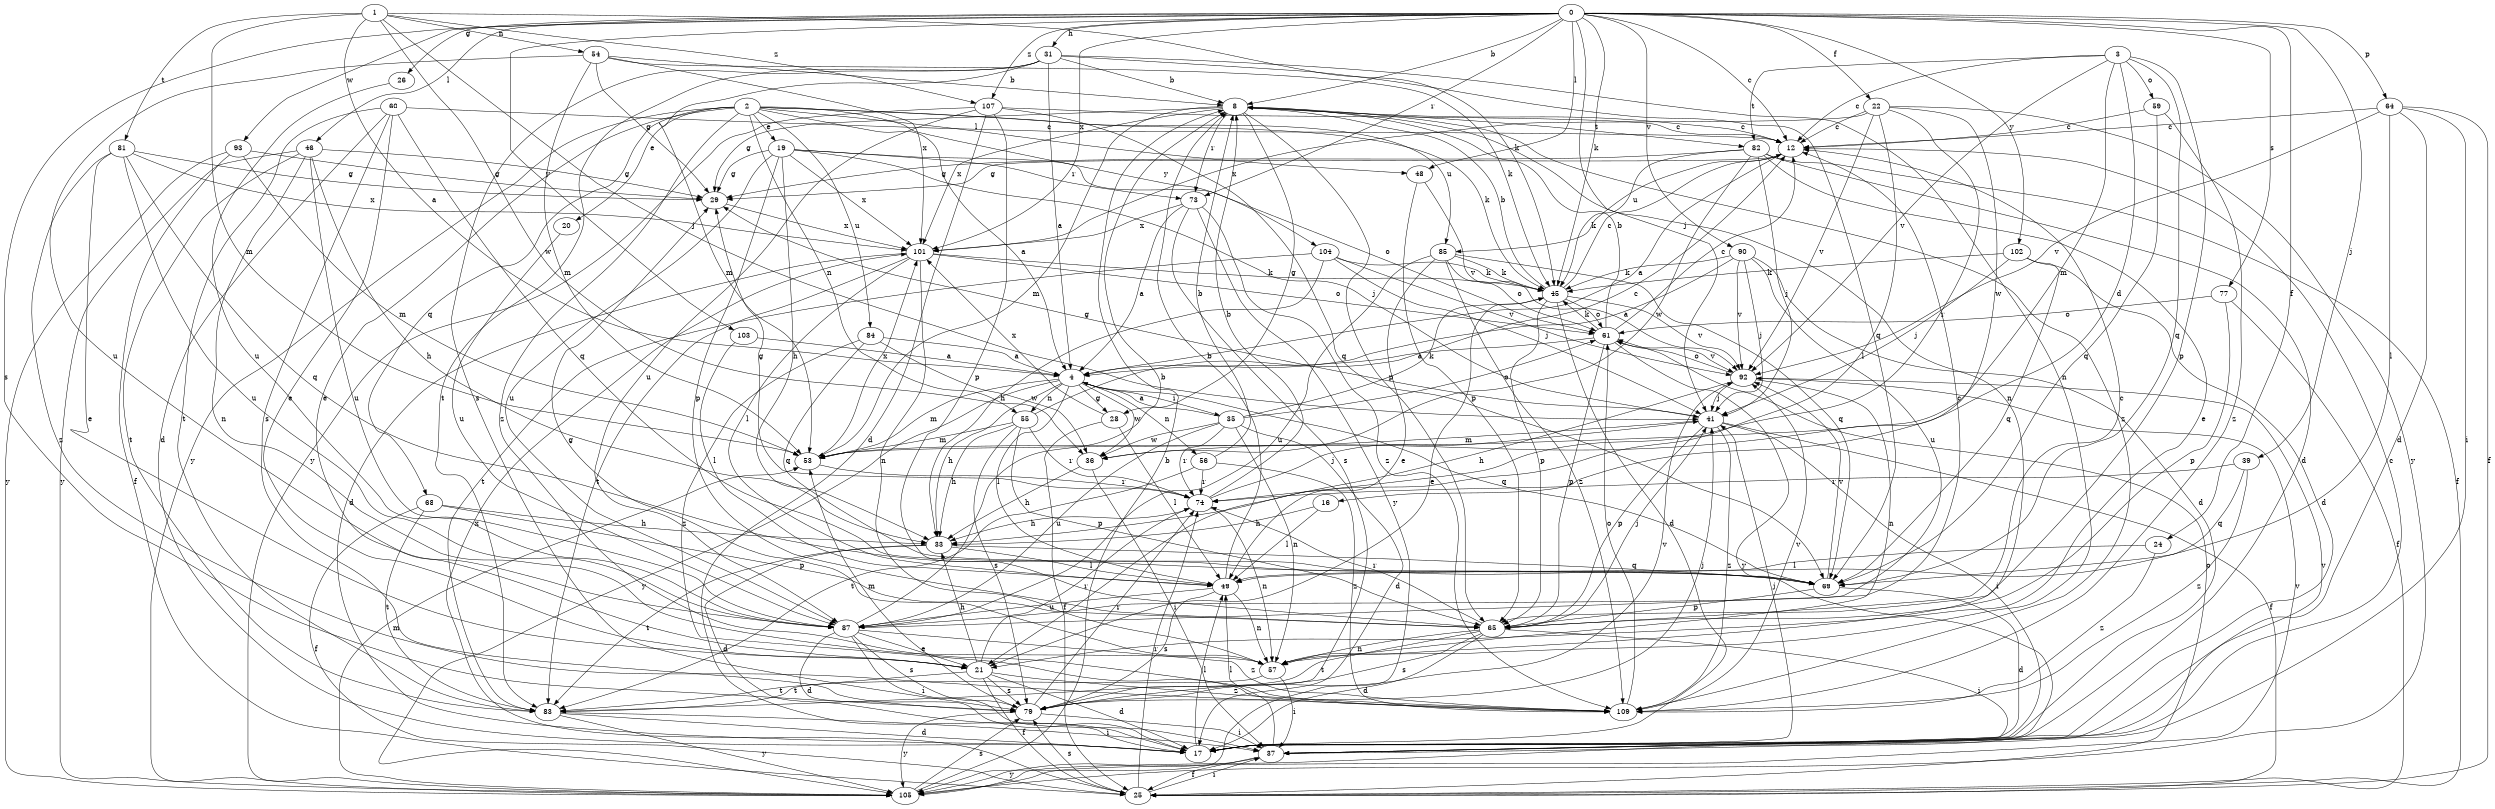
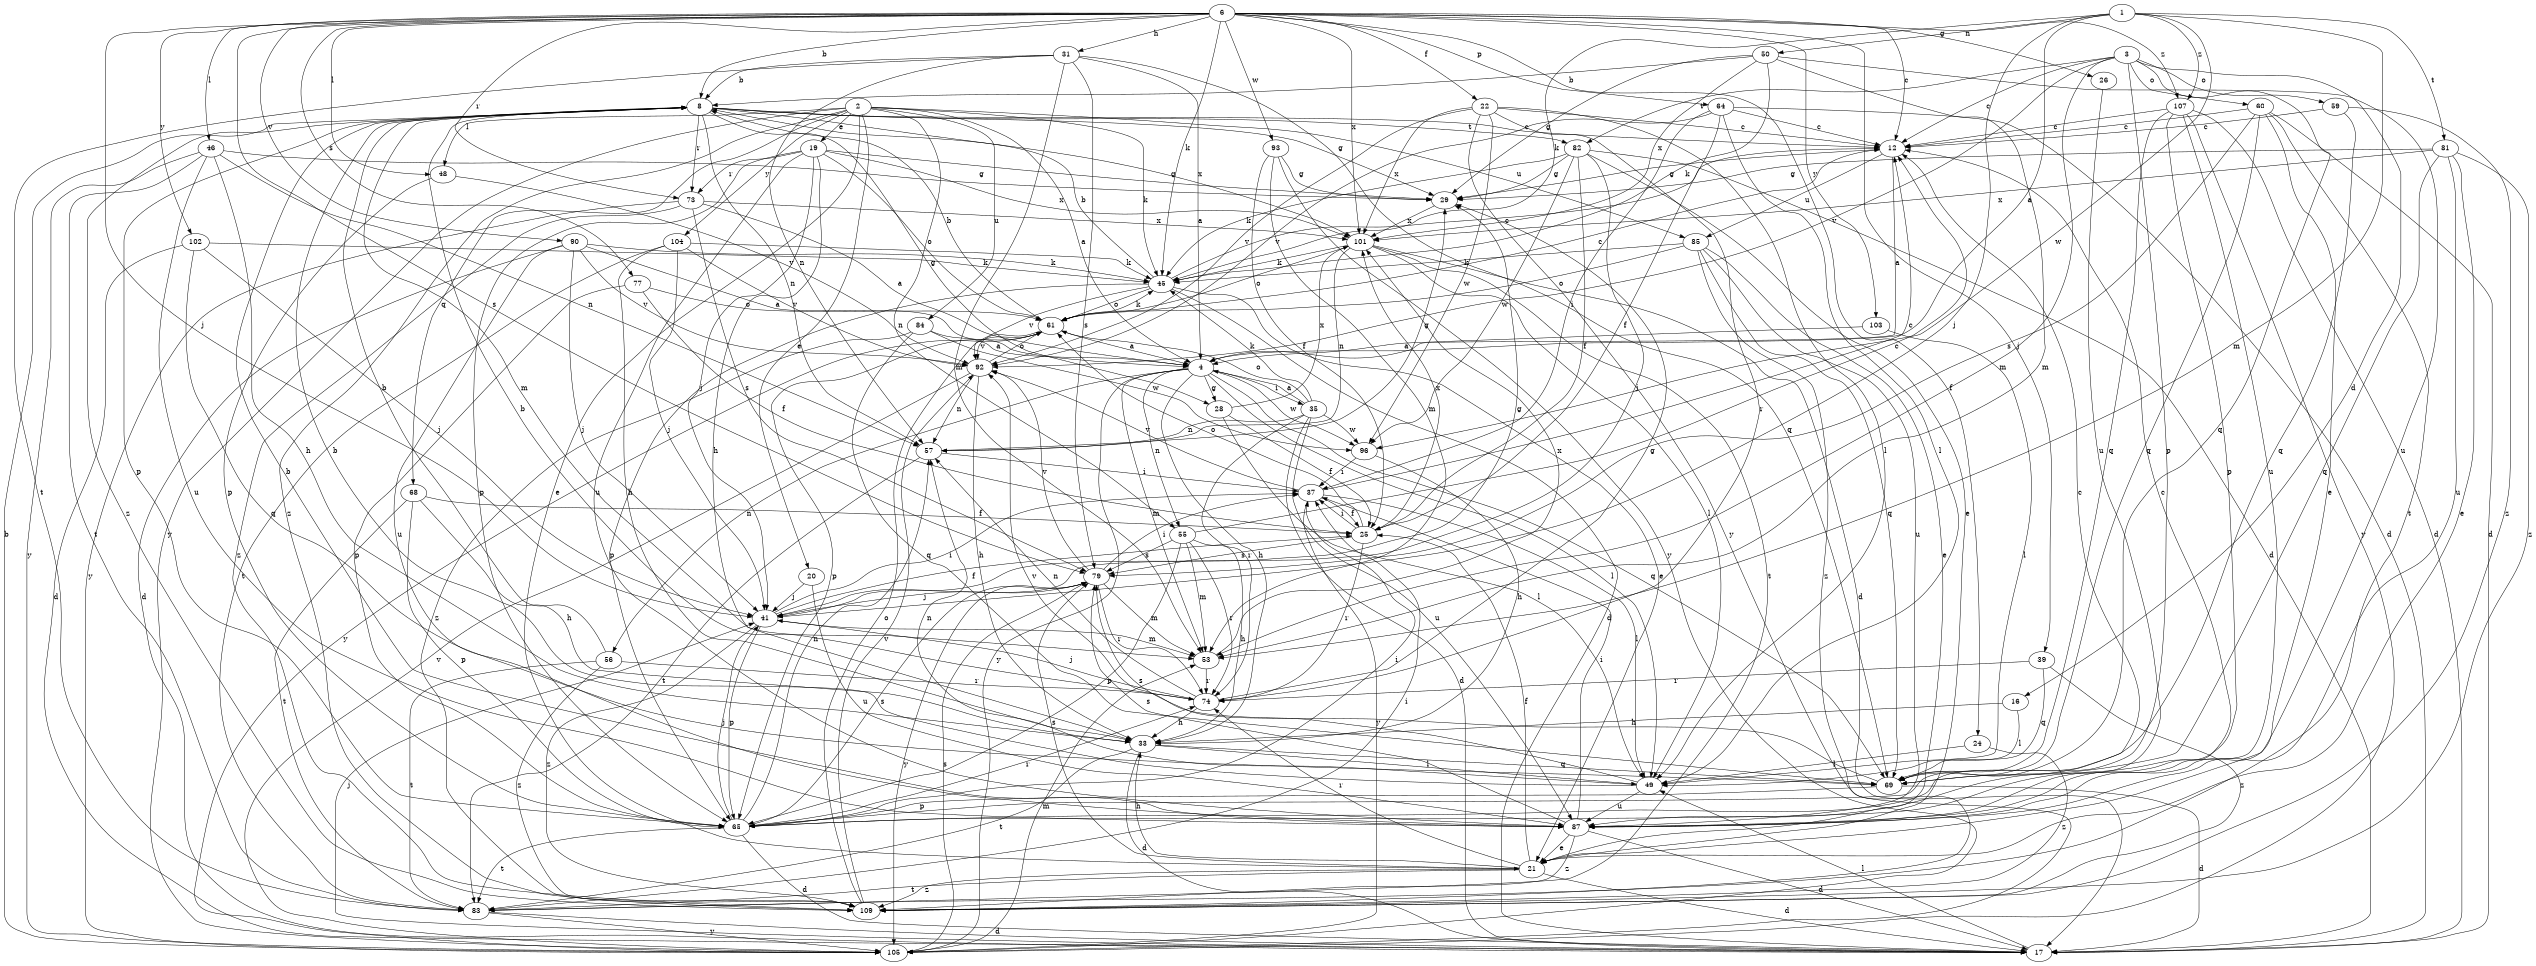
node "0": label "0" -> "6"
node "54": label "54" -> "50"
edge "3" -> "60": added, label "o"
edge "92" -> "41": now "20" -> "41"
node "36": label "36" -> "96"
